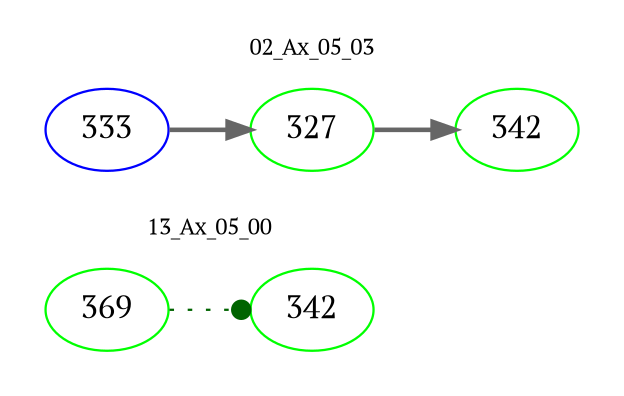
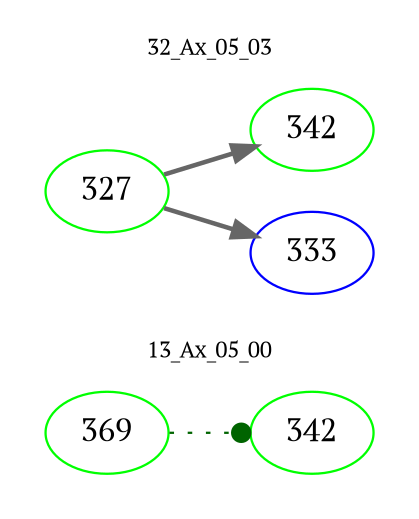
cluster "02_Ax_05_03": label "02_Ax_05_03" -> "32_Ax_05_03"
edge "333" -> "327": reversed
